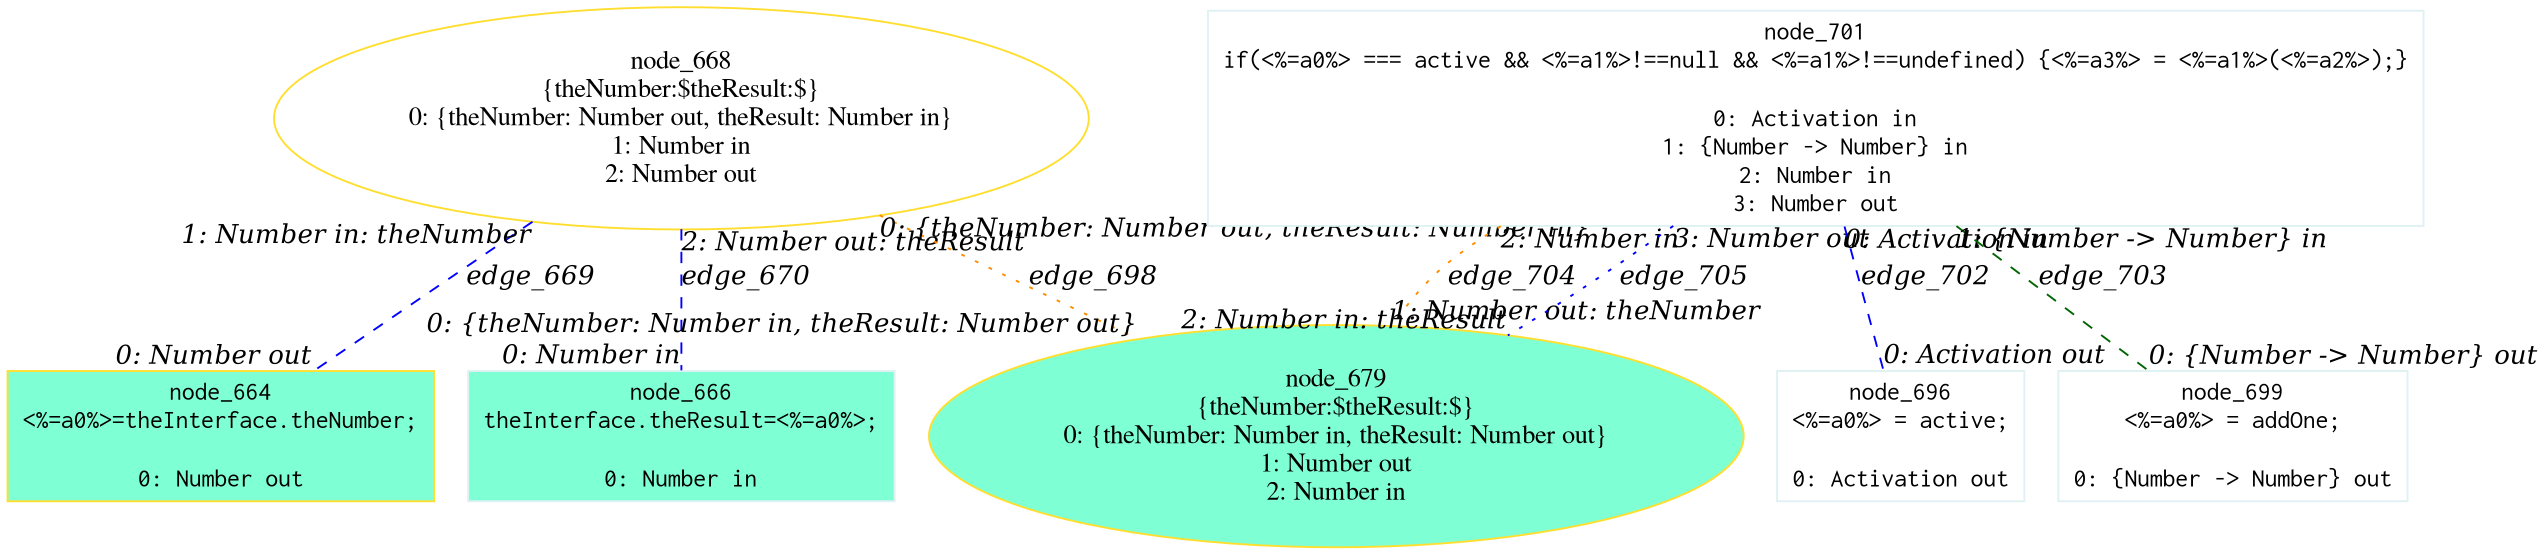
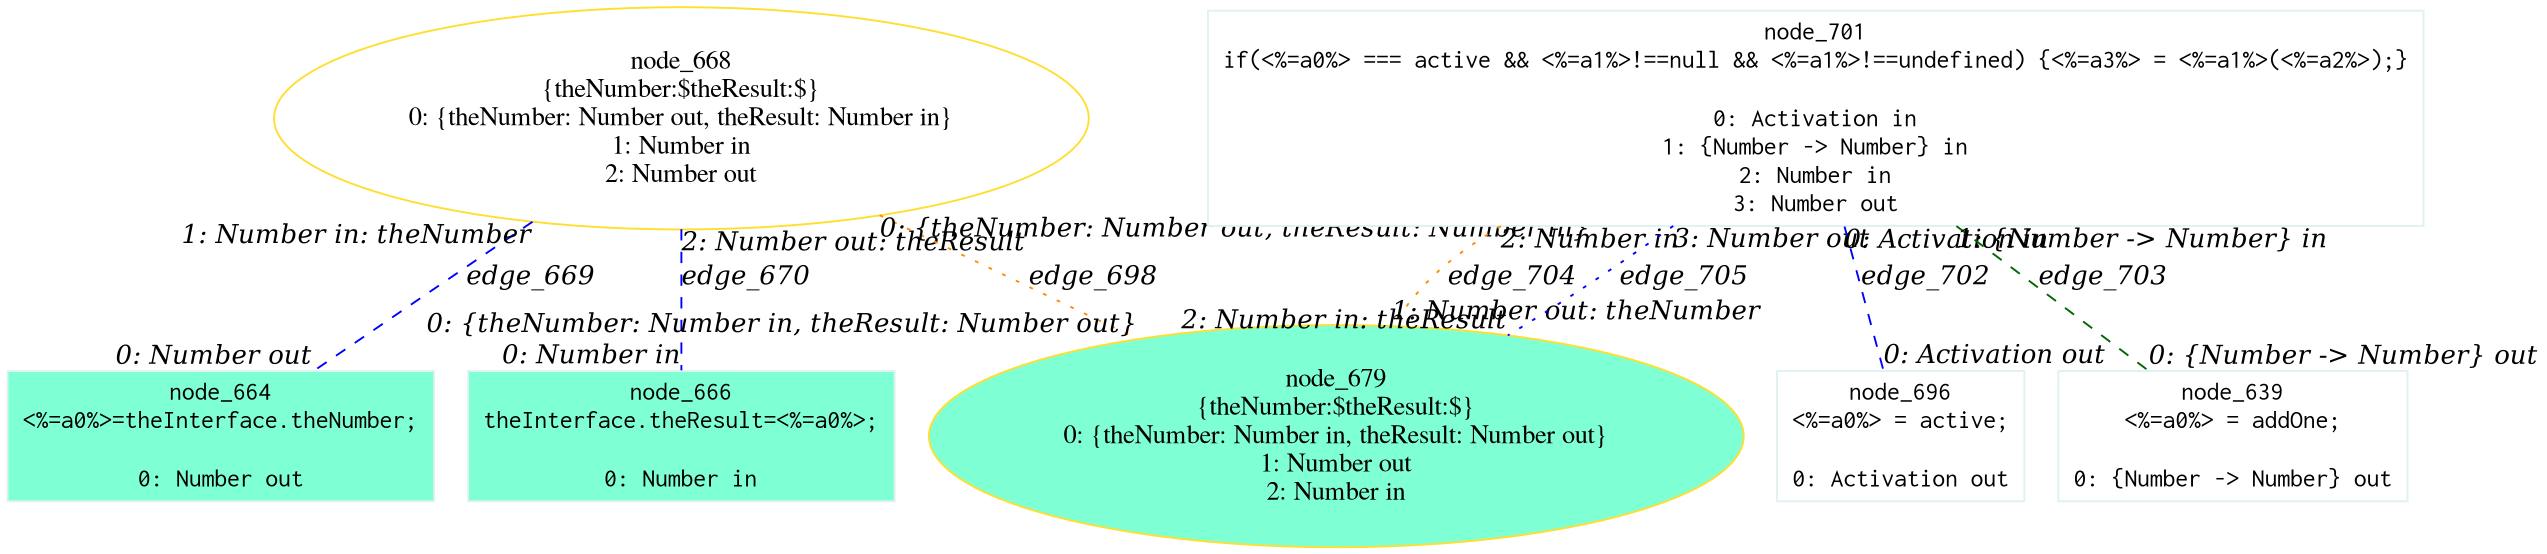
node "node_664 <%=a0%>=theInterface.theNumber; 0: Number out": color #ffde2f -> #dff1f2
node "node_699 <%=a0%> = addOne; 0: {Number -> Number} out": label "node_699 <%=a0%> = addOne; 0: {Number -> Number} out" -> "node_639 <%=a0%> = addOne; 0: {Number -> Number} out"
